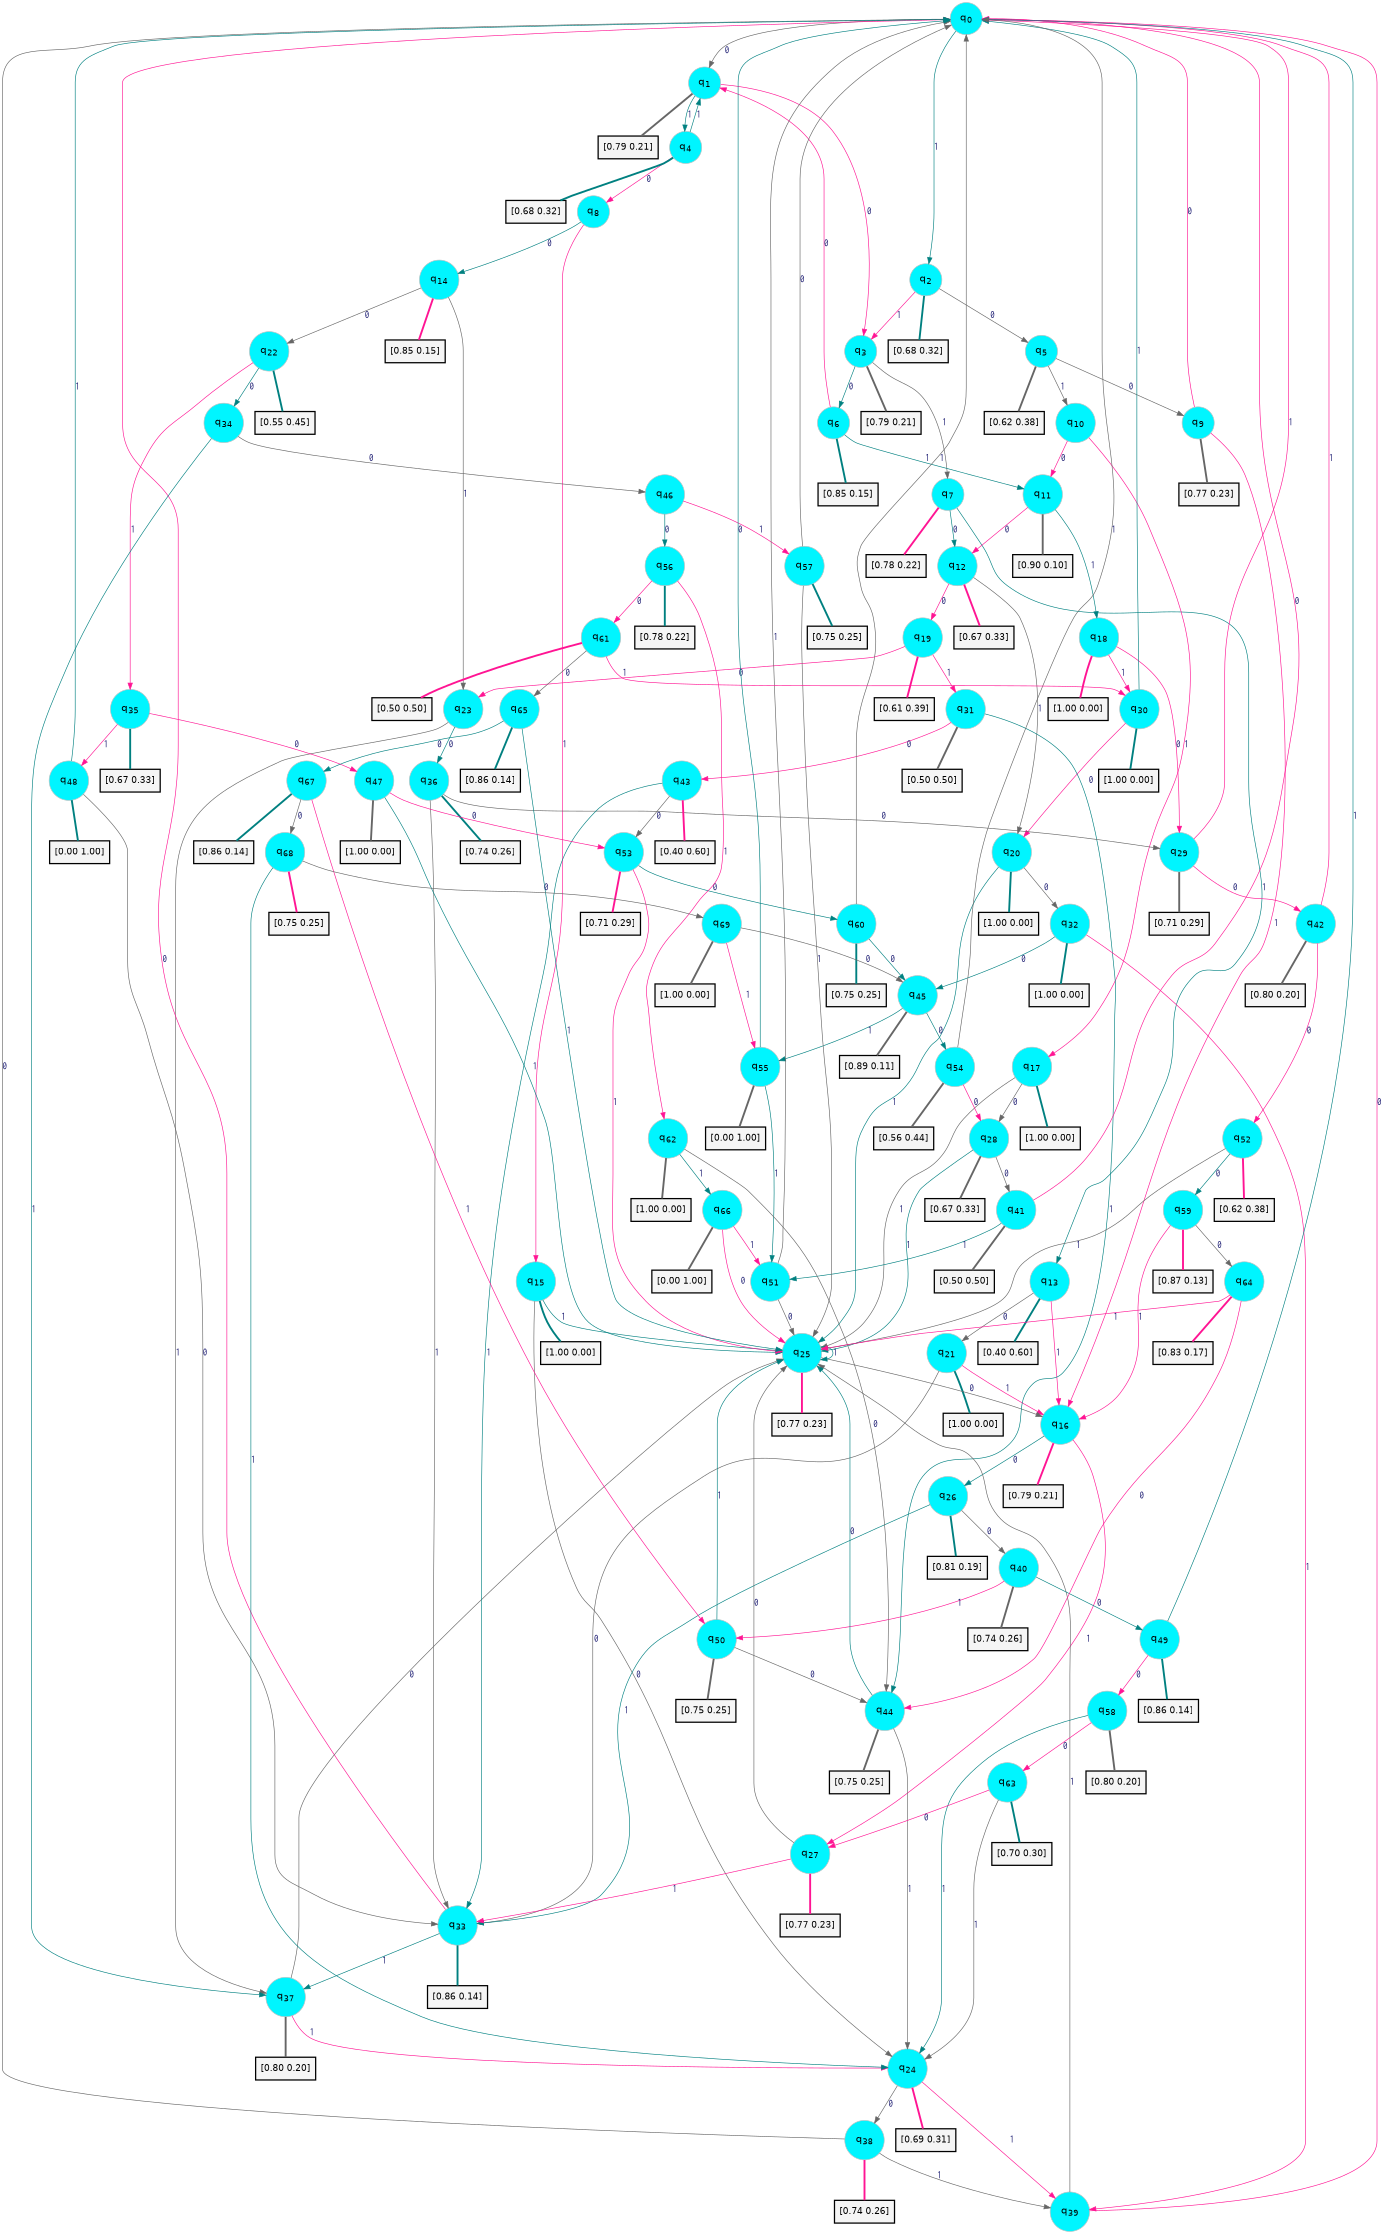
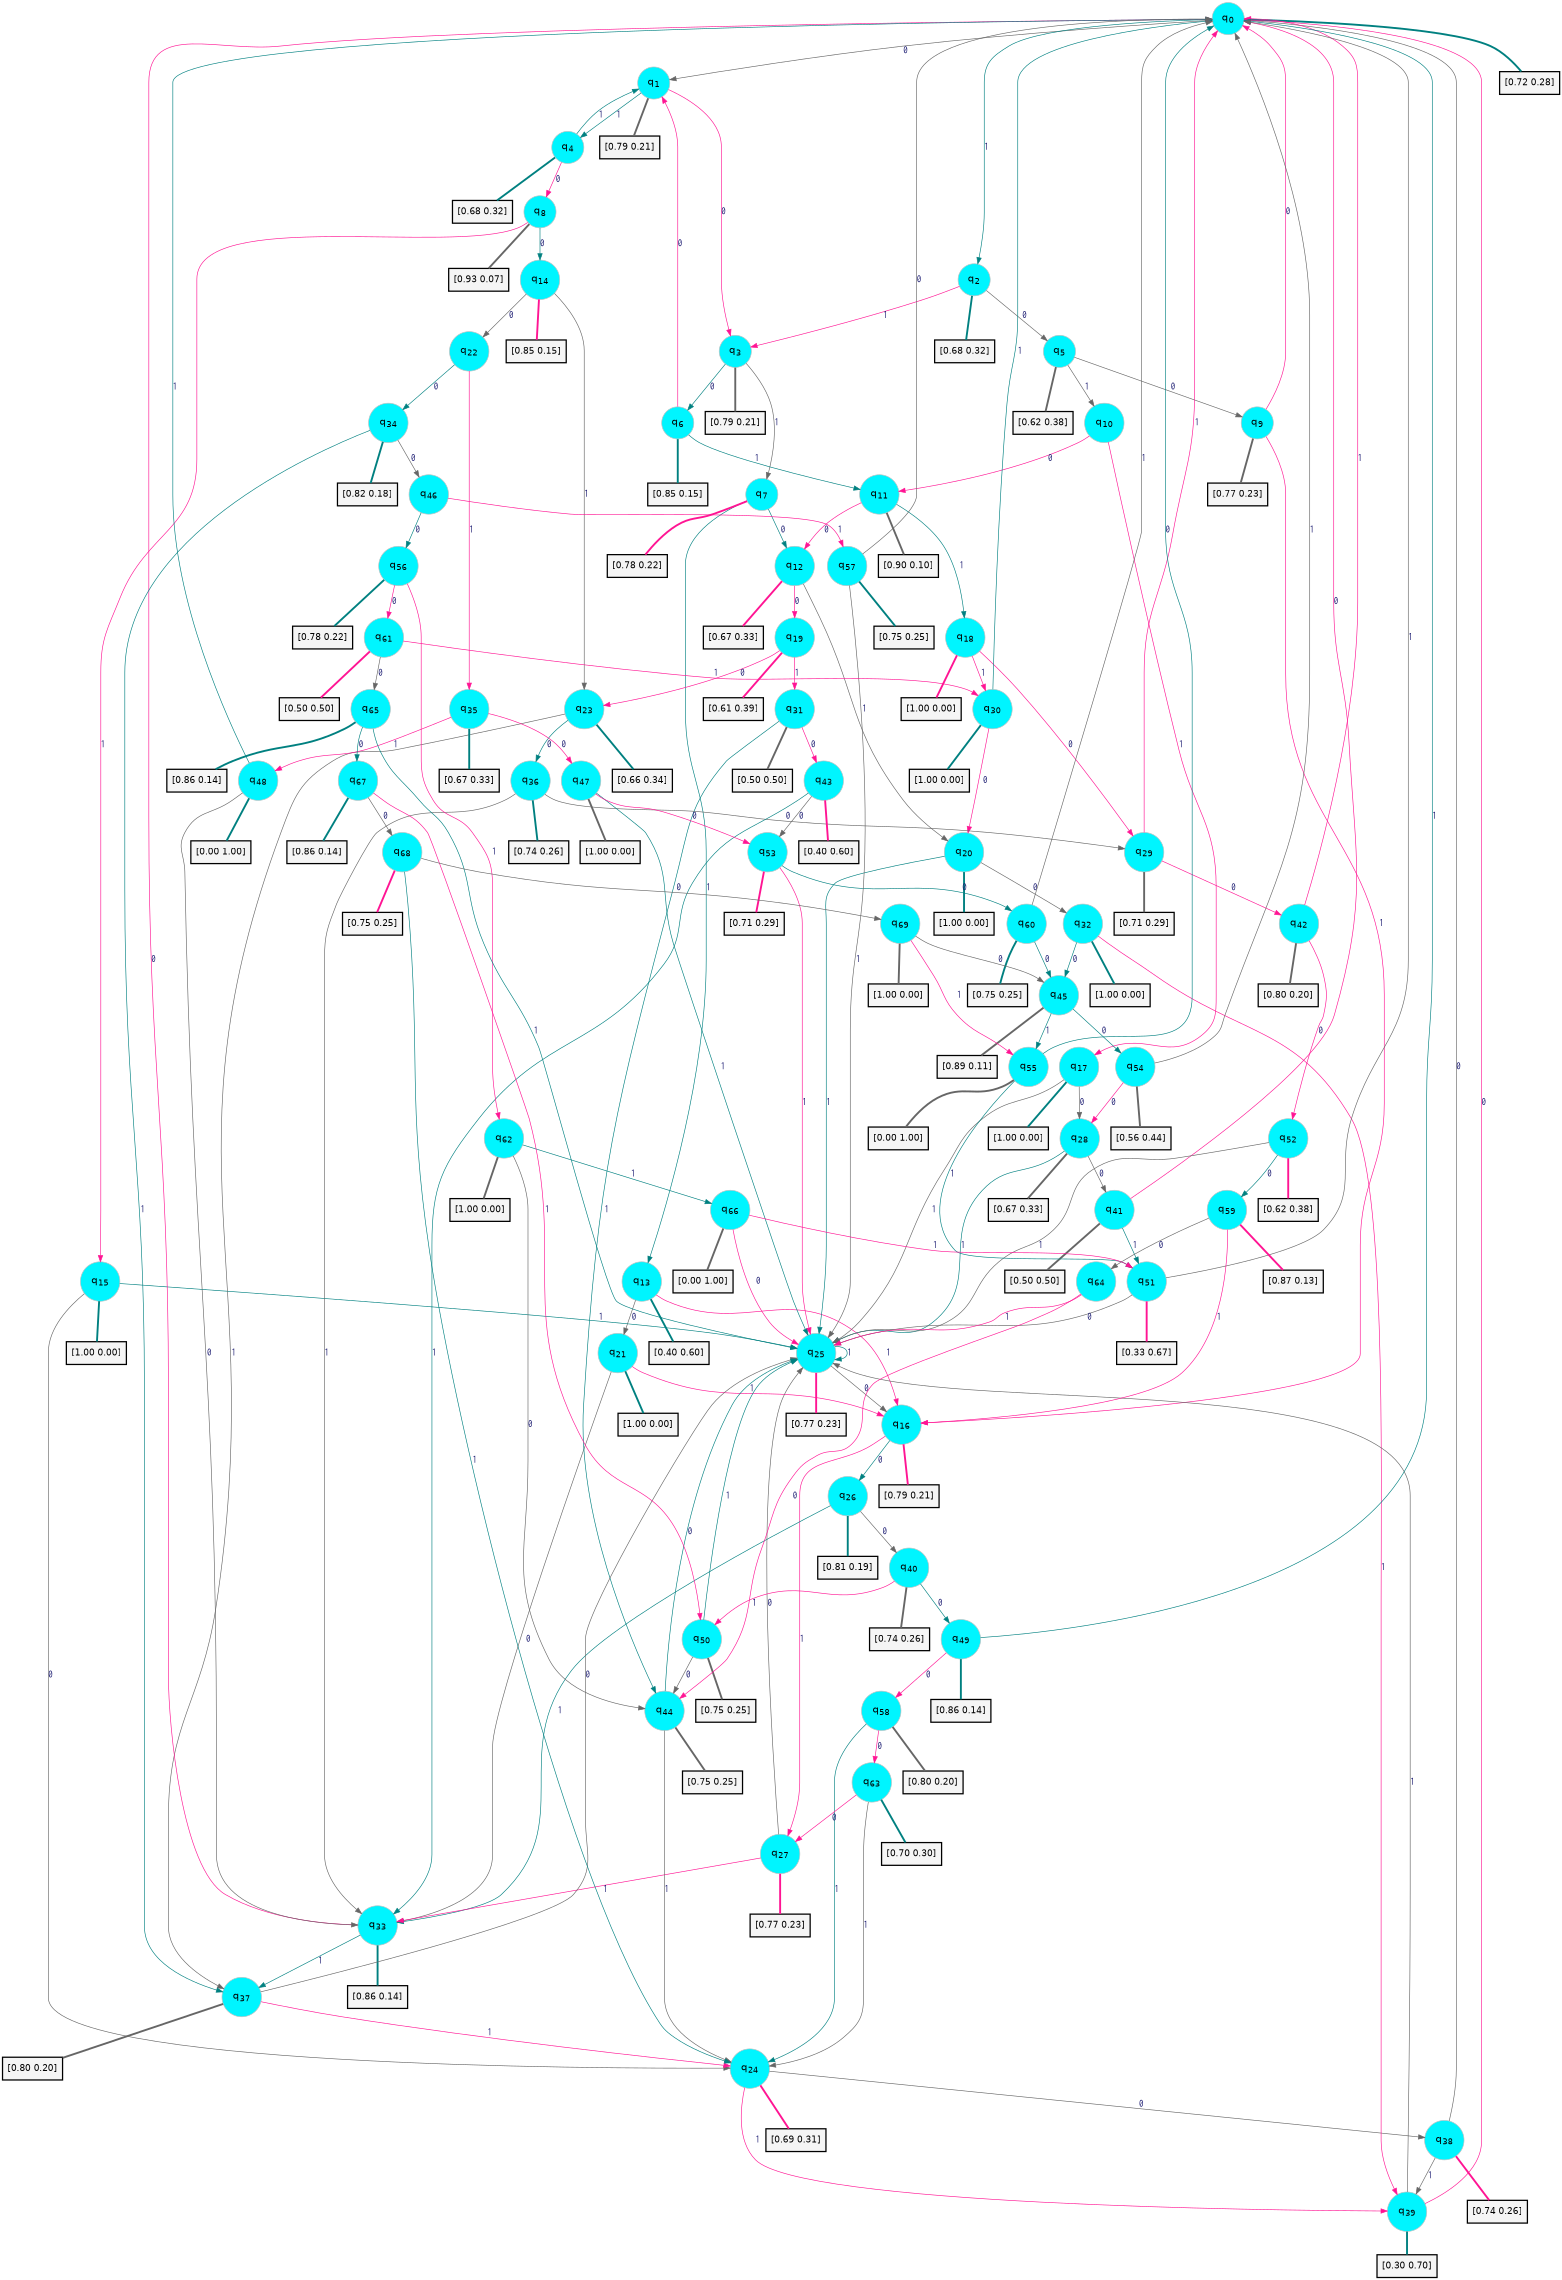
node "[0.72 0.28]": added
node "[0.93 0.07]": added
node "[0.55 0.45]": removed
node "[0.82 0.18]": added
node "[0.66 0.34]": added
node "[0.33 0.67]": added
node "[0.83 0.17]": removed
node "[0.30 0.70]": added
